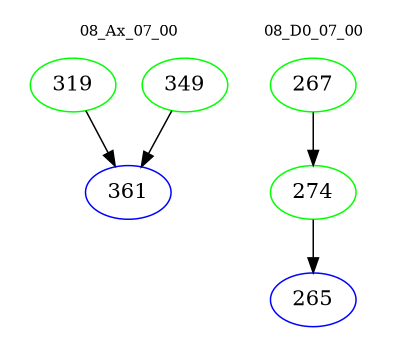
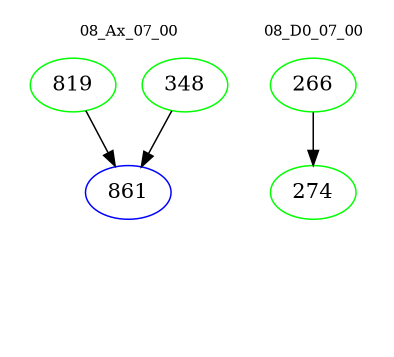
node "319": label "319" -> "819"
node "349": label "349" -> "348"
node "267": label "267" -> "266"
node "361": label "361" -> "861"
node "265": removed
